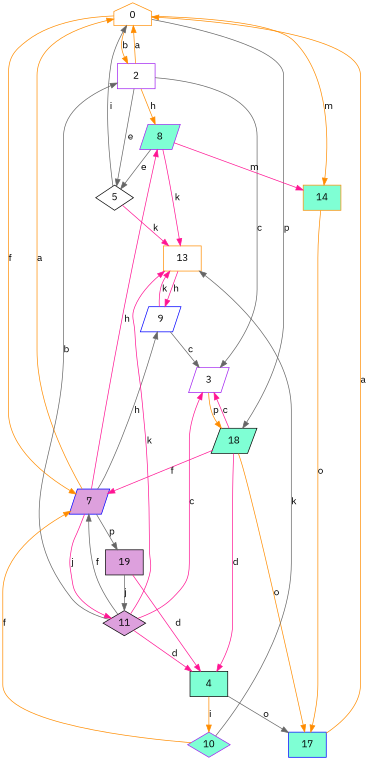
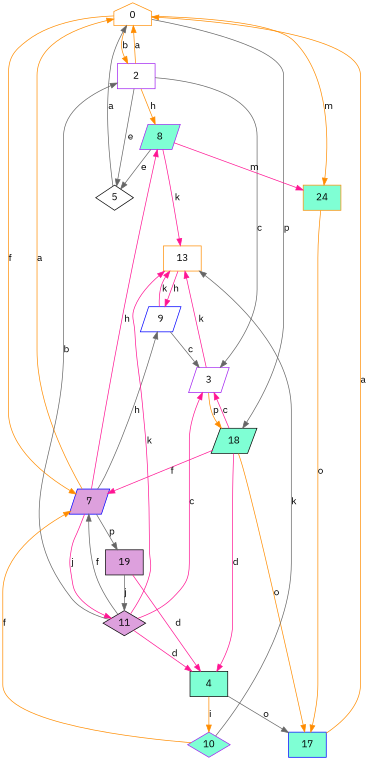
edge "5" -> "0": label "i" -> "a"
node "14": label "14" -> "24"
edge "5" -> "13": now "3" -> "13"
